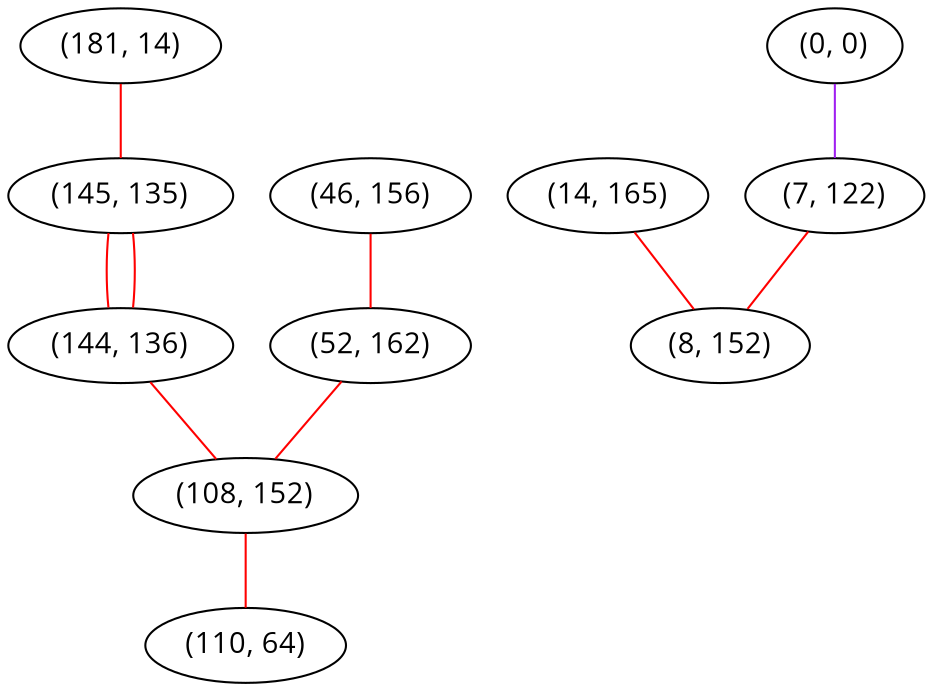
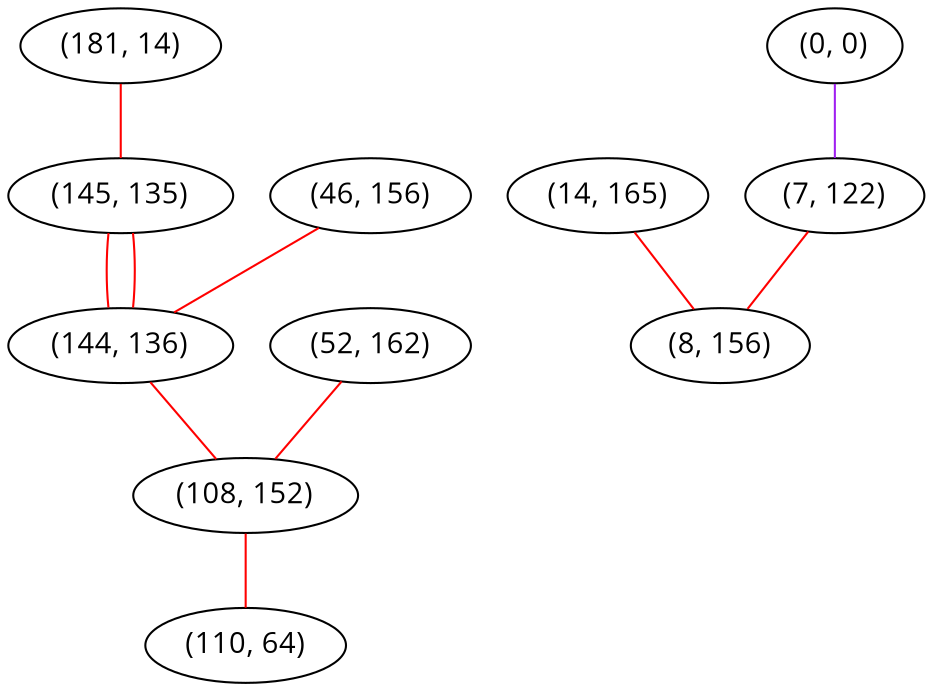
edge "(46, 156)" -- "(52, 162)": now "(46, 156)" -- "(144, 136)"
node "(8, 152)": label "(8, 152)" -> "(8, 156)"
